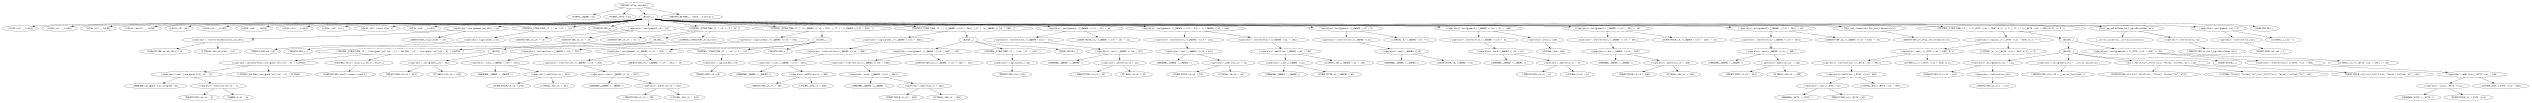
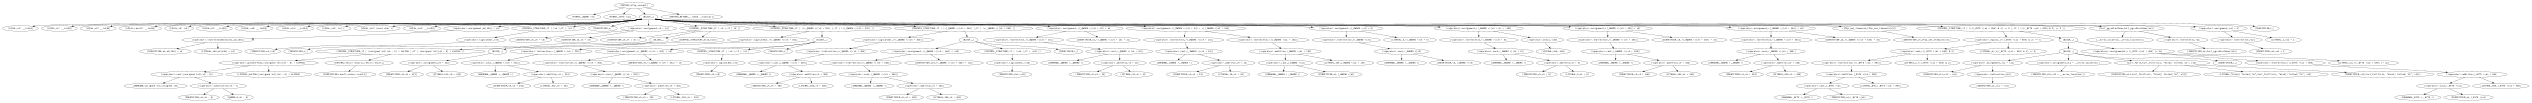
node "(IDENTIFIER,v4,a1[148] = v4)": removed
